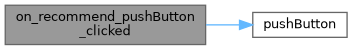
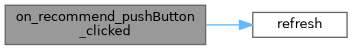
node "pushButton": label "pushButton" -> "refresh"
